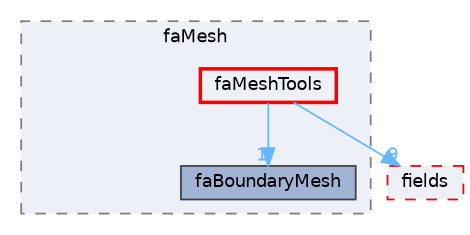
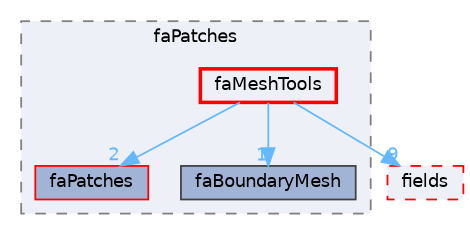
cluster "faMesh": label "faMesh" -> "faPatches"
node "faPatches": added
